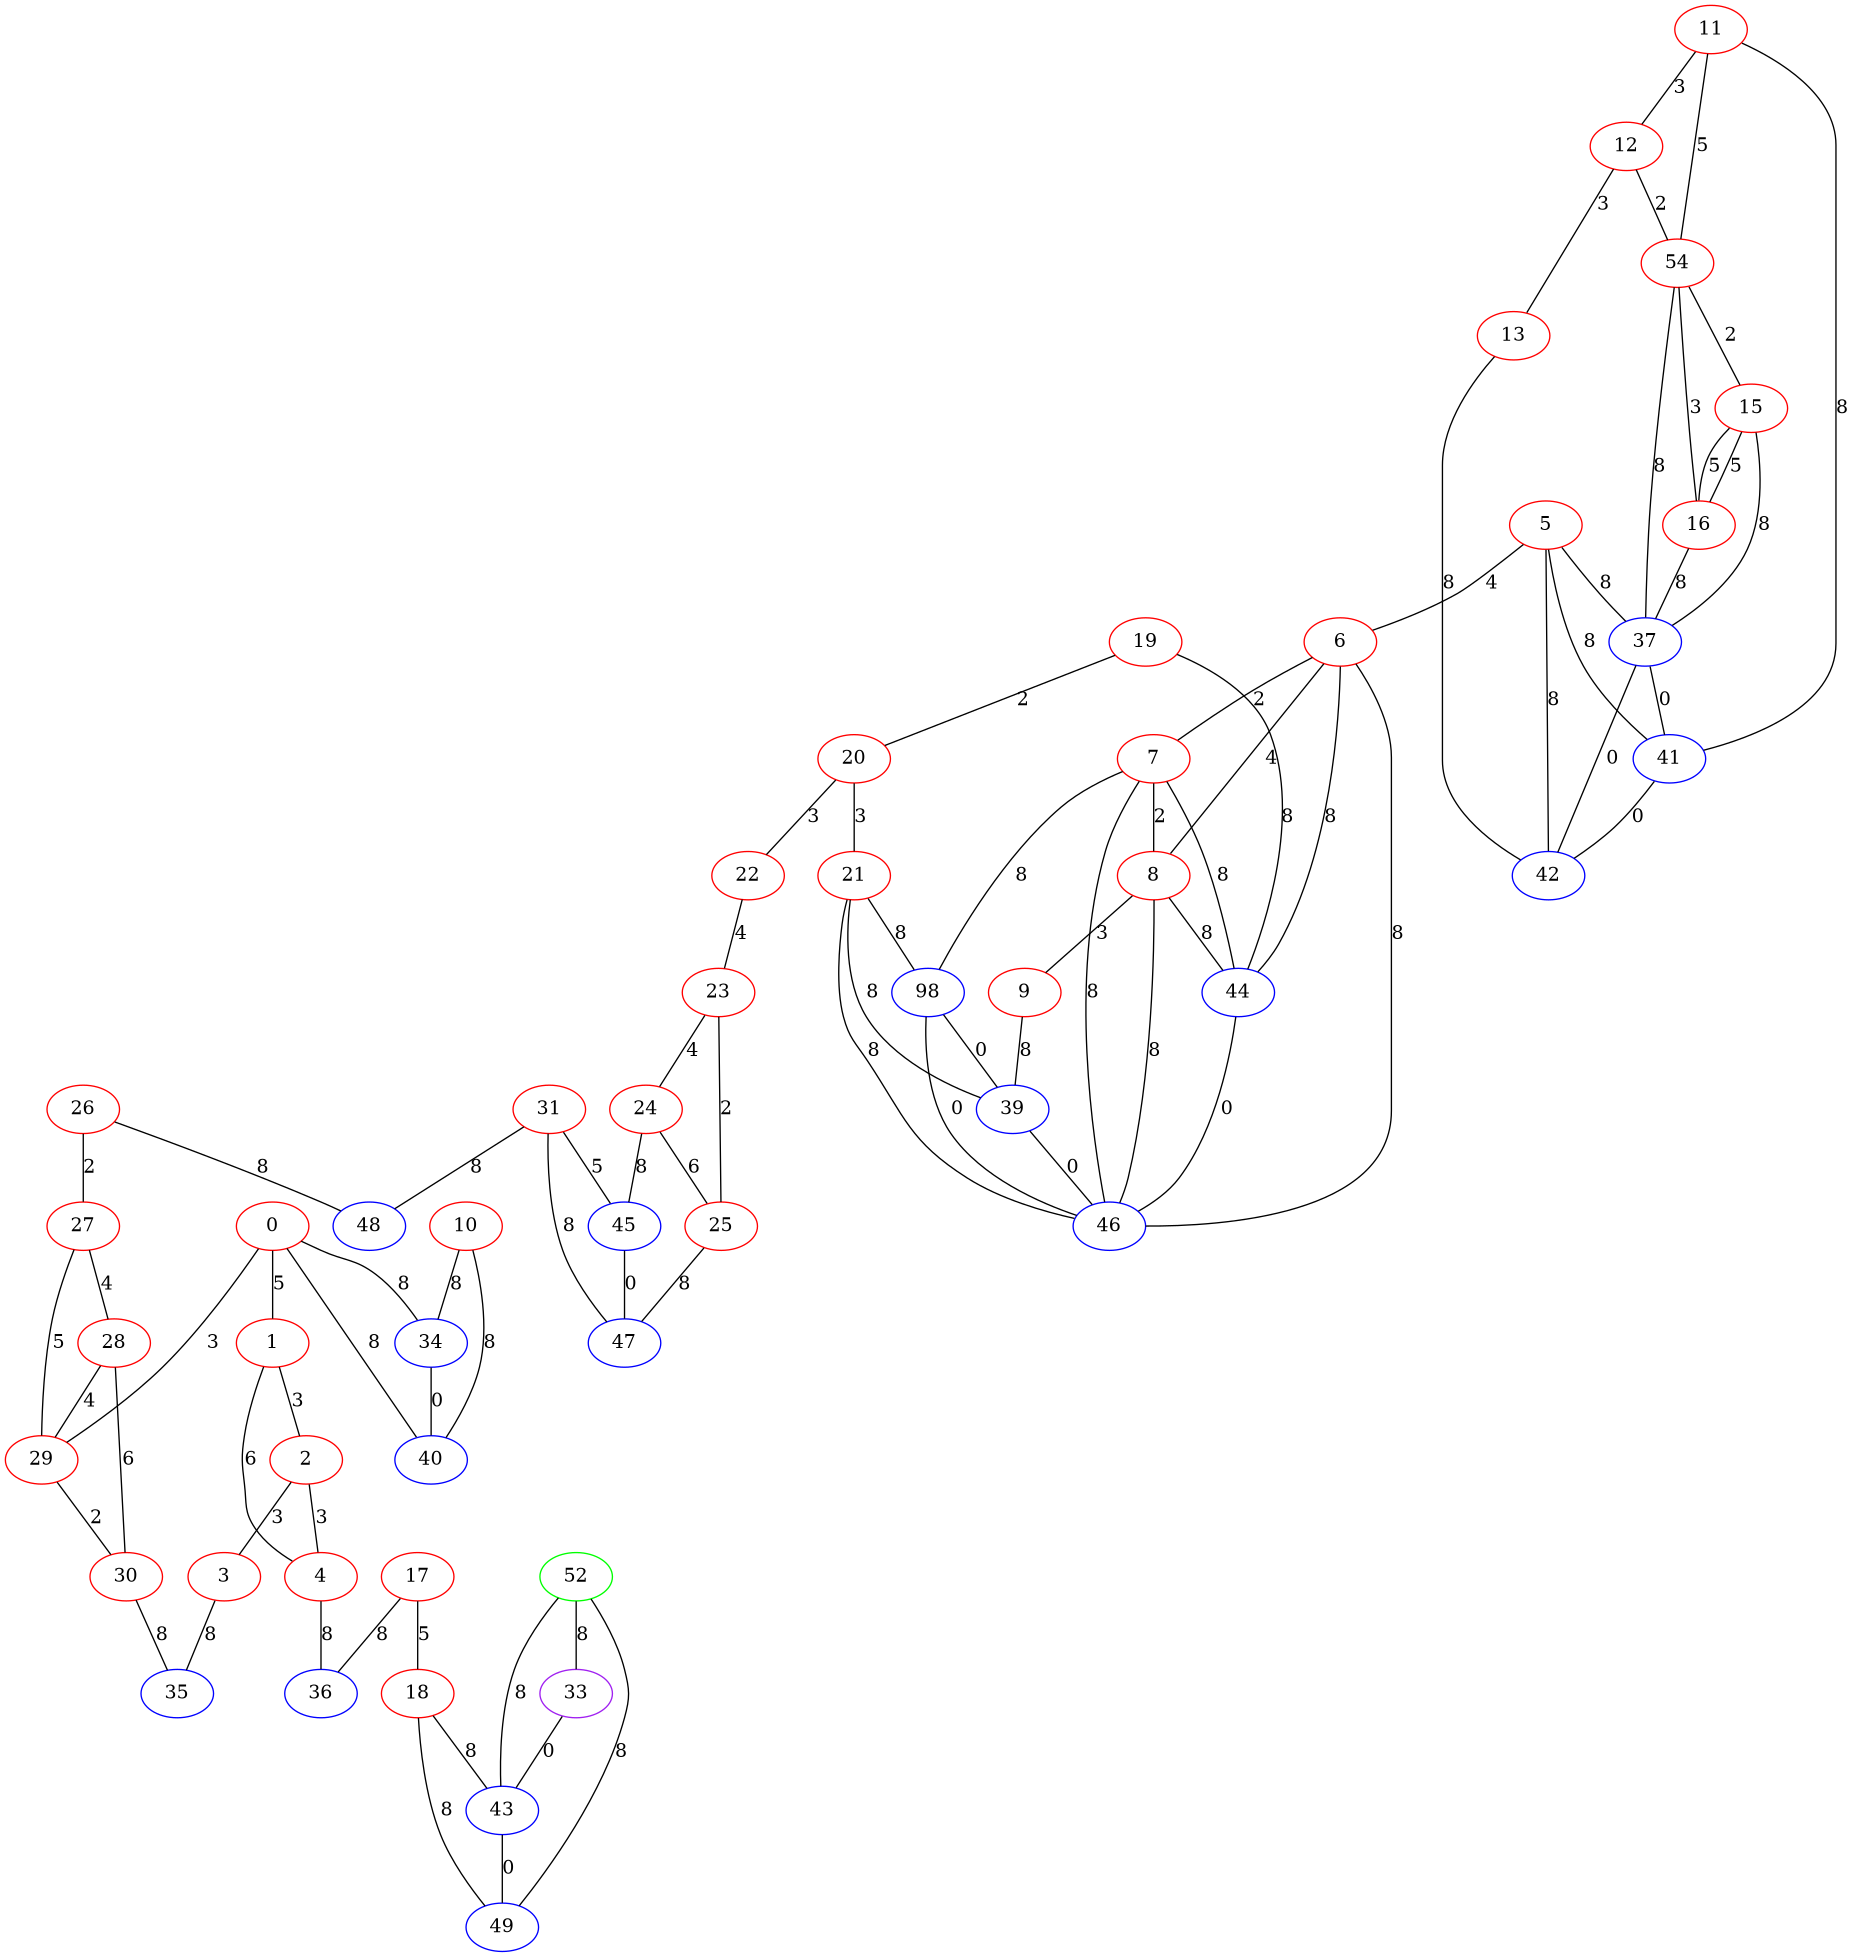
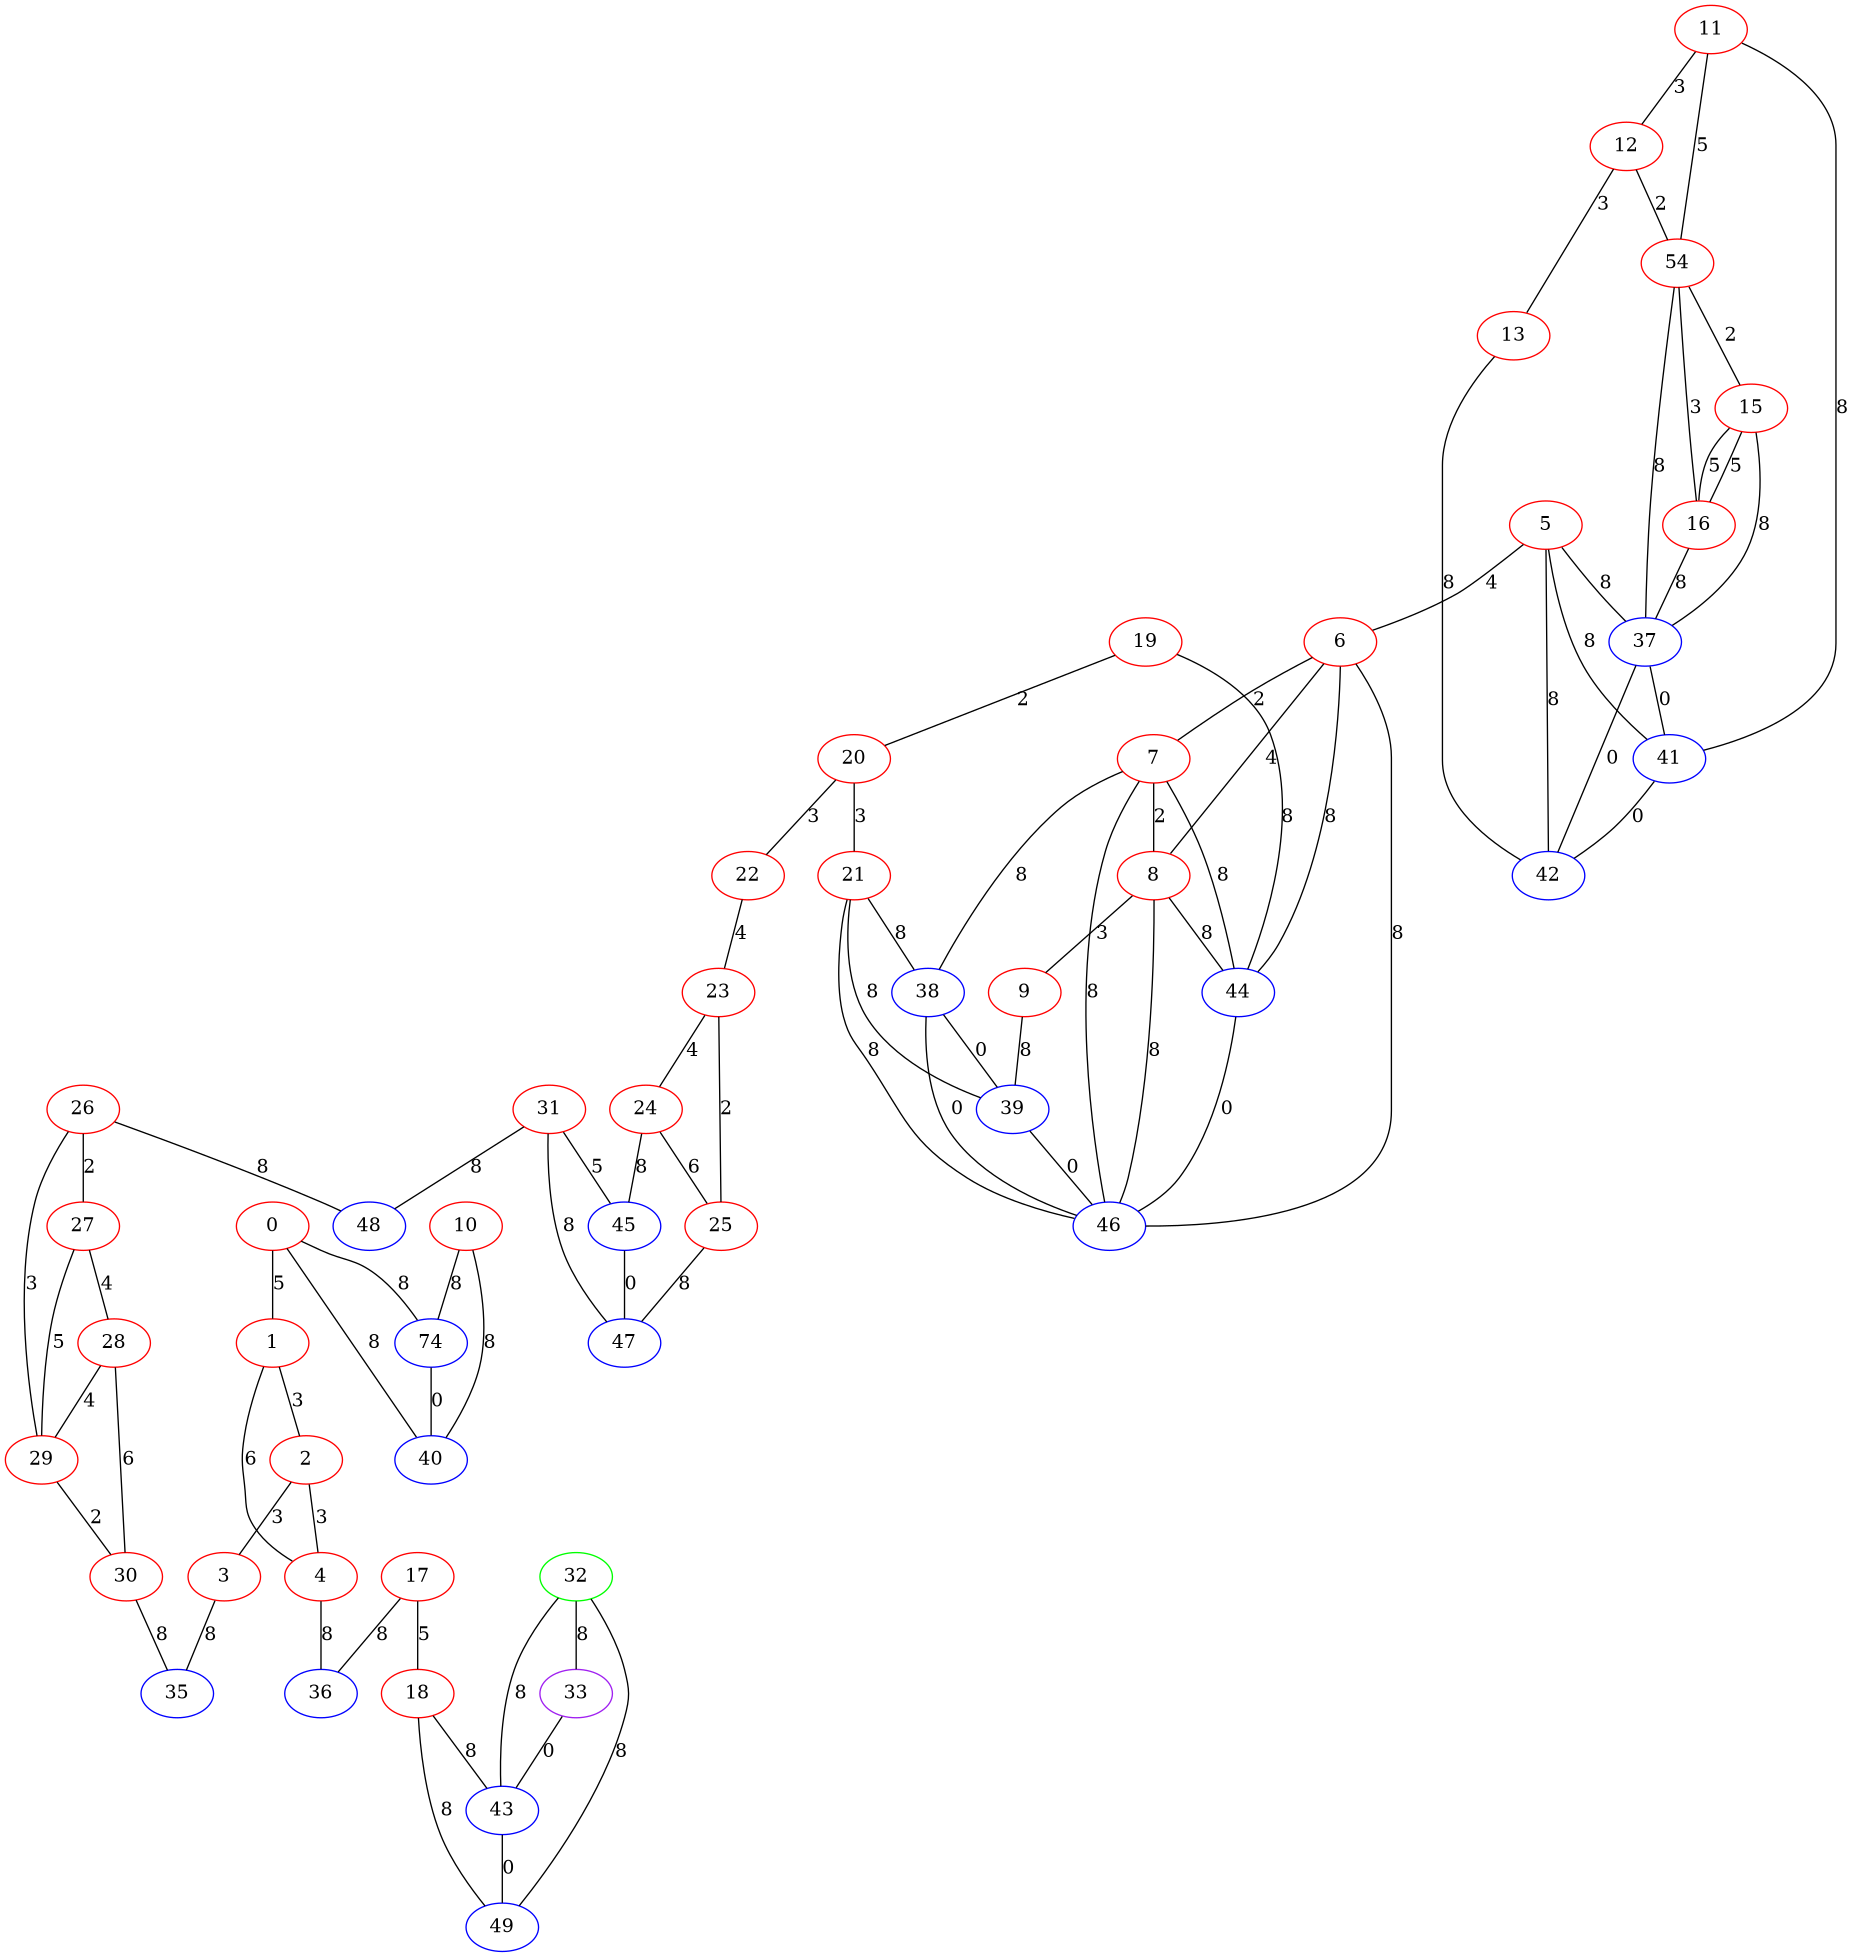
node "98": label "98" -> "38"
node "34": label "34" -> "74"
edge "0" -- "29": now "26" -- "29"
node "52": label "52" -> "32"
